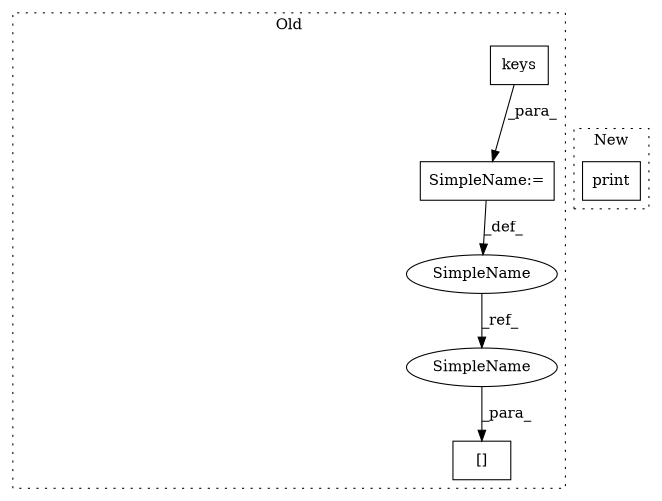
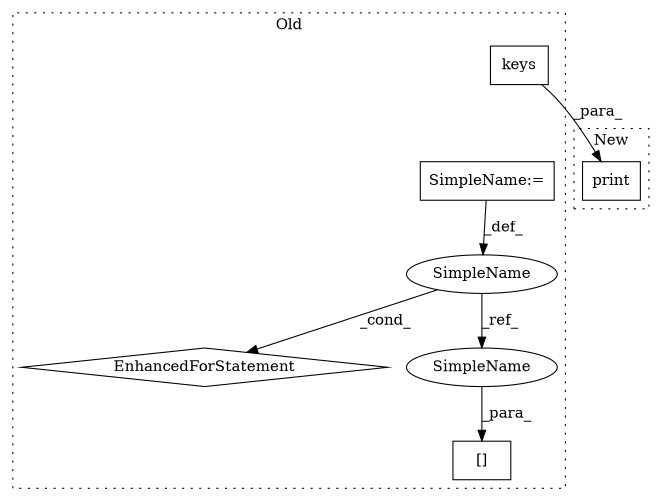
edge "keys" -> "SimpleName:=": now "keys" -> "print"
node "EnhancedForStatement": added
